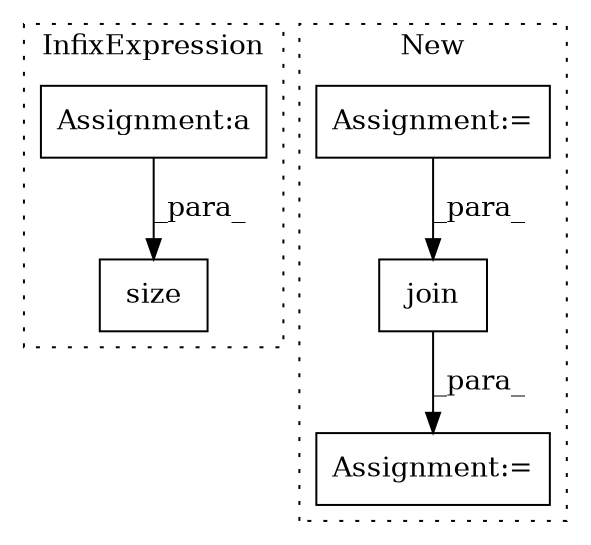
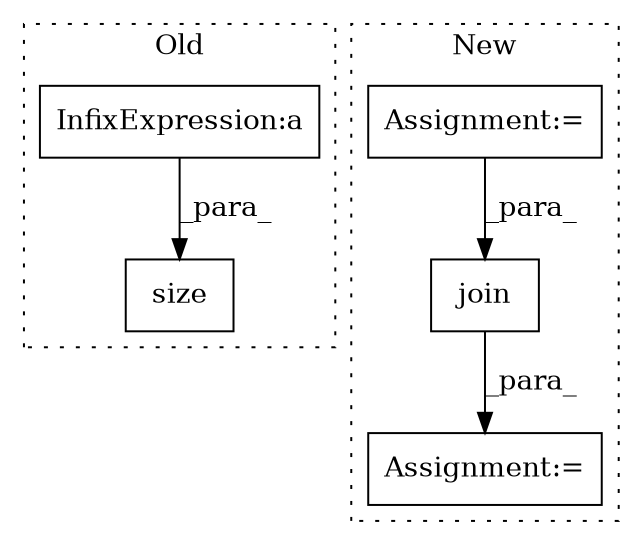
cluster "InfixExpression": label "InfixExpression" -> "Old"
node "Assignment:a": label "Assignment:a" -> "InfixExpression:a"
